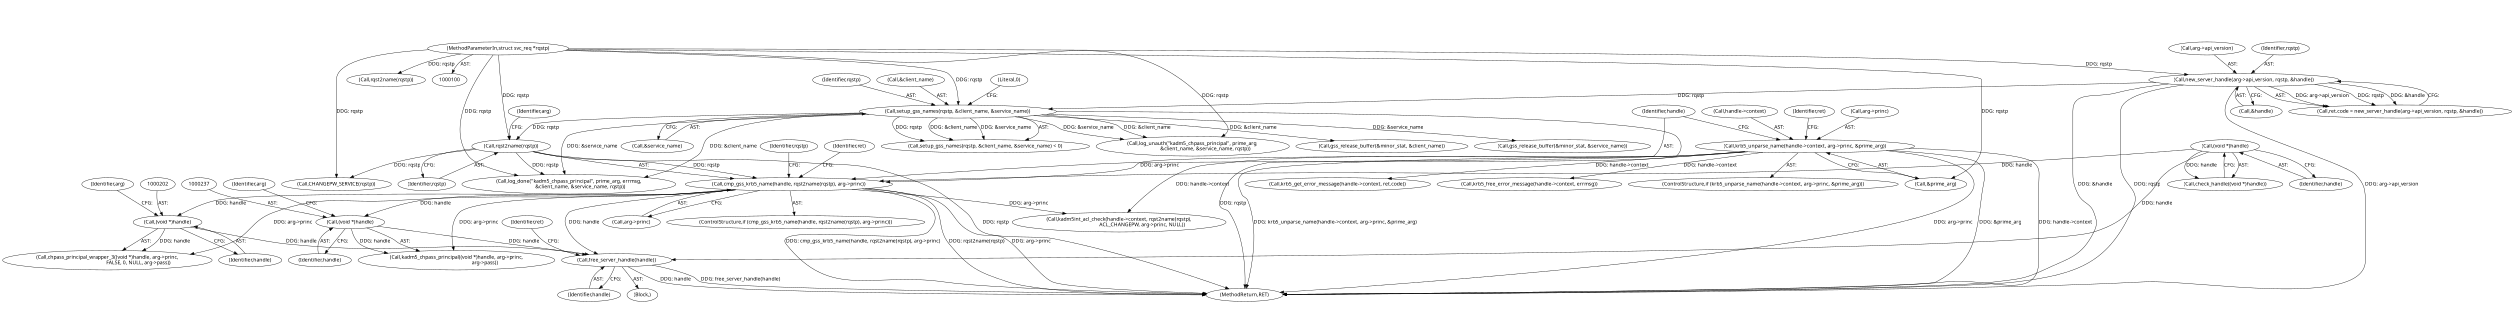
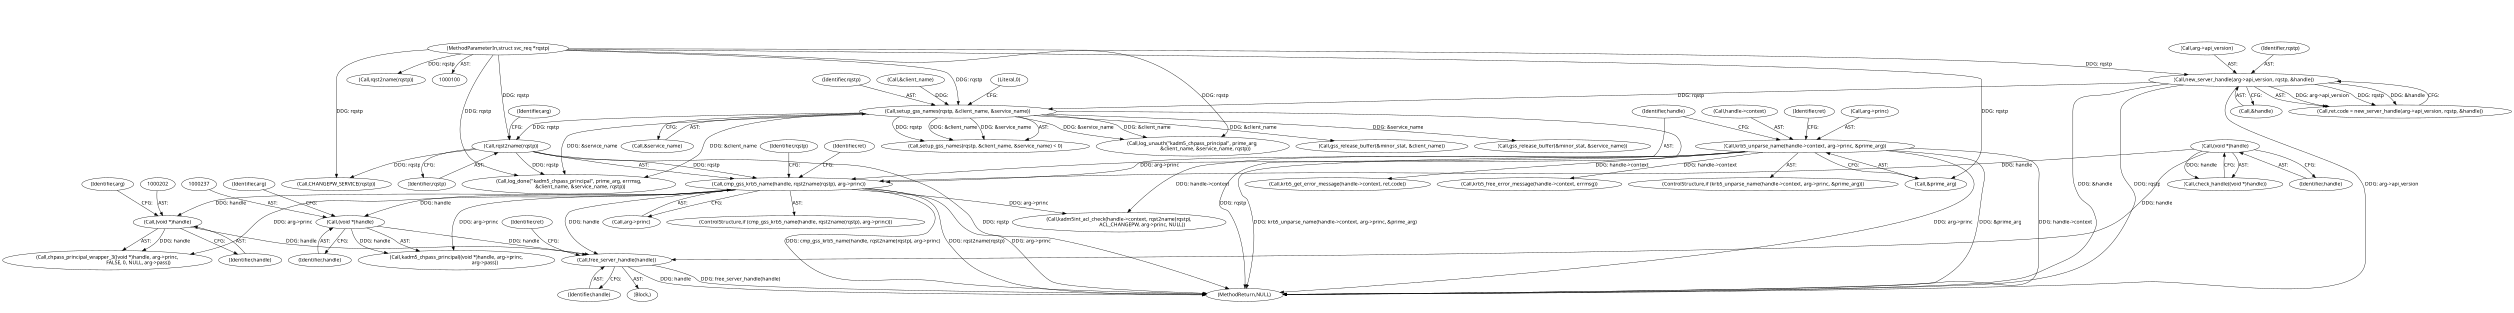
edge "(Call,&client_name)" -> "(Call,setup_gss_names(rqstp, &client_name, &service_name))": label "AST: " -> "DDG: "
node "(MethodReturn,RET)": label "(MethodReturn,RET)" -> "(MethodReturn,NULL)"
